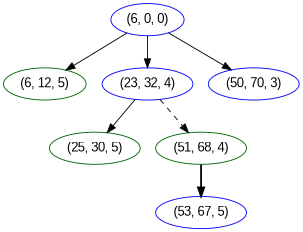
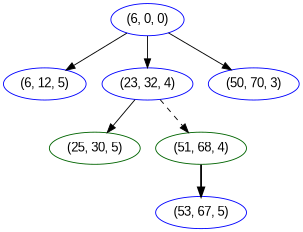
node "(6, 12, 5)": color darkgreen -> blue
